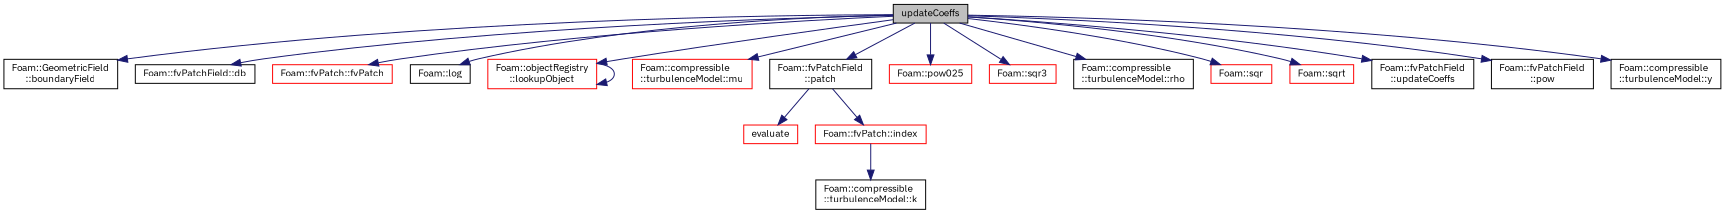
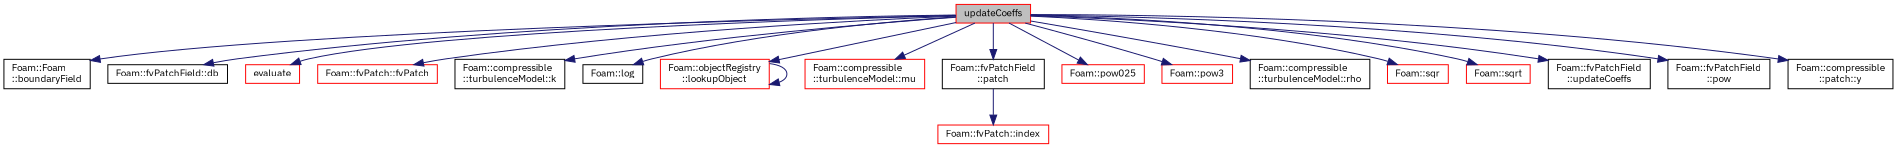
node "updateCoeffs": color black -> red
node "Foam::GeometricField ::boundaryField": label "Foam::GeometricField ::boundaryField" -> "Foam::Foam ::boundaryField"
node "Foam::sqr3": label "Foam::sqr3" -> "Foam::pow3"
node "Foam::compressible ::turbulenceModel::y": label "Foam::compressible ::turbulenceModel::y" -> "Foam::compressible ::patch::y"
edge "Foam::fvPatchField ::patch" -> "evaluate": now "updateCoeffs" -> "evaluate"
edge "Foam::fvPatch::index" -> "Foam::compressible ::turbulenceModel::k": now "updateCoeffs" -> "Foam::compressible ::turbulenceModel::k"
